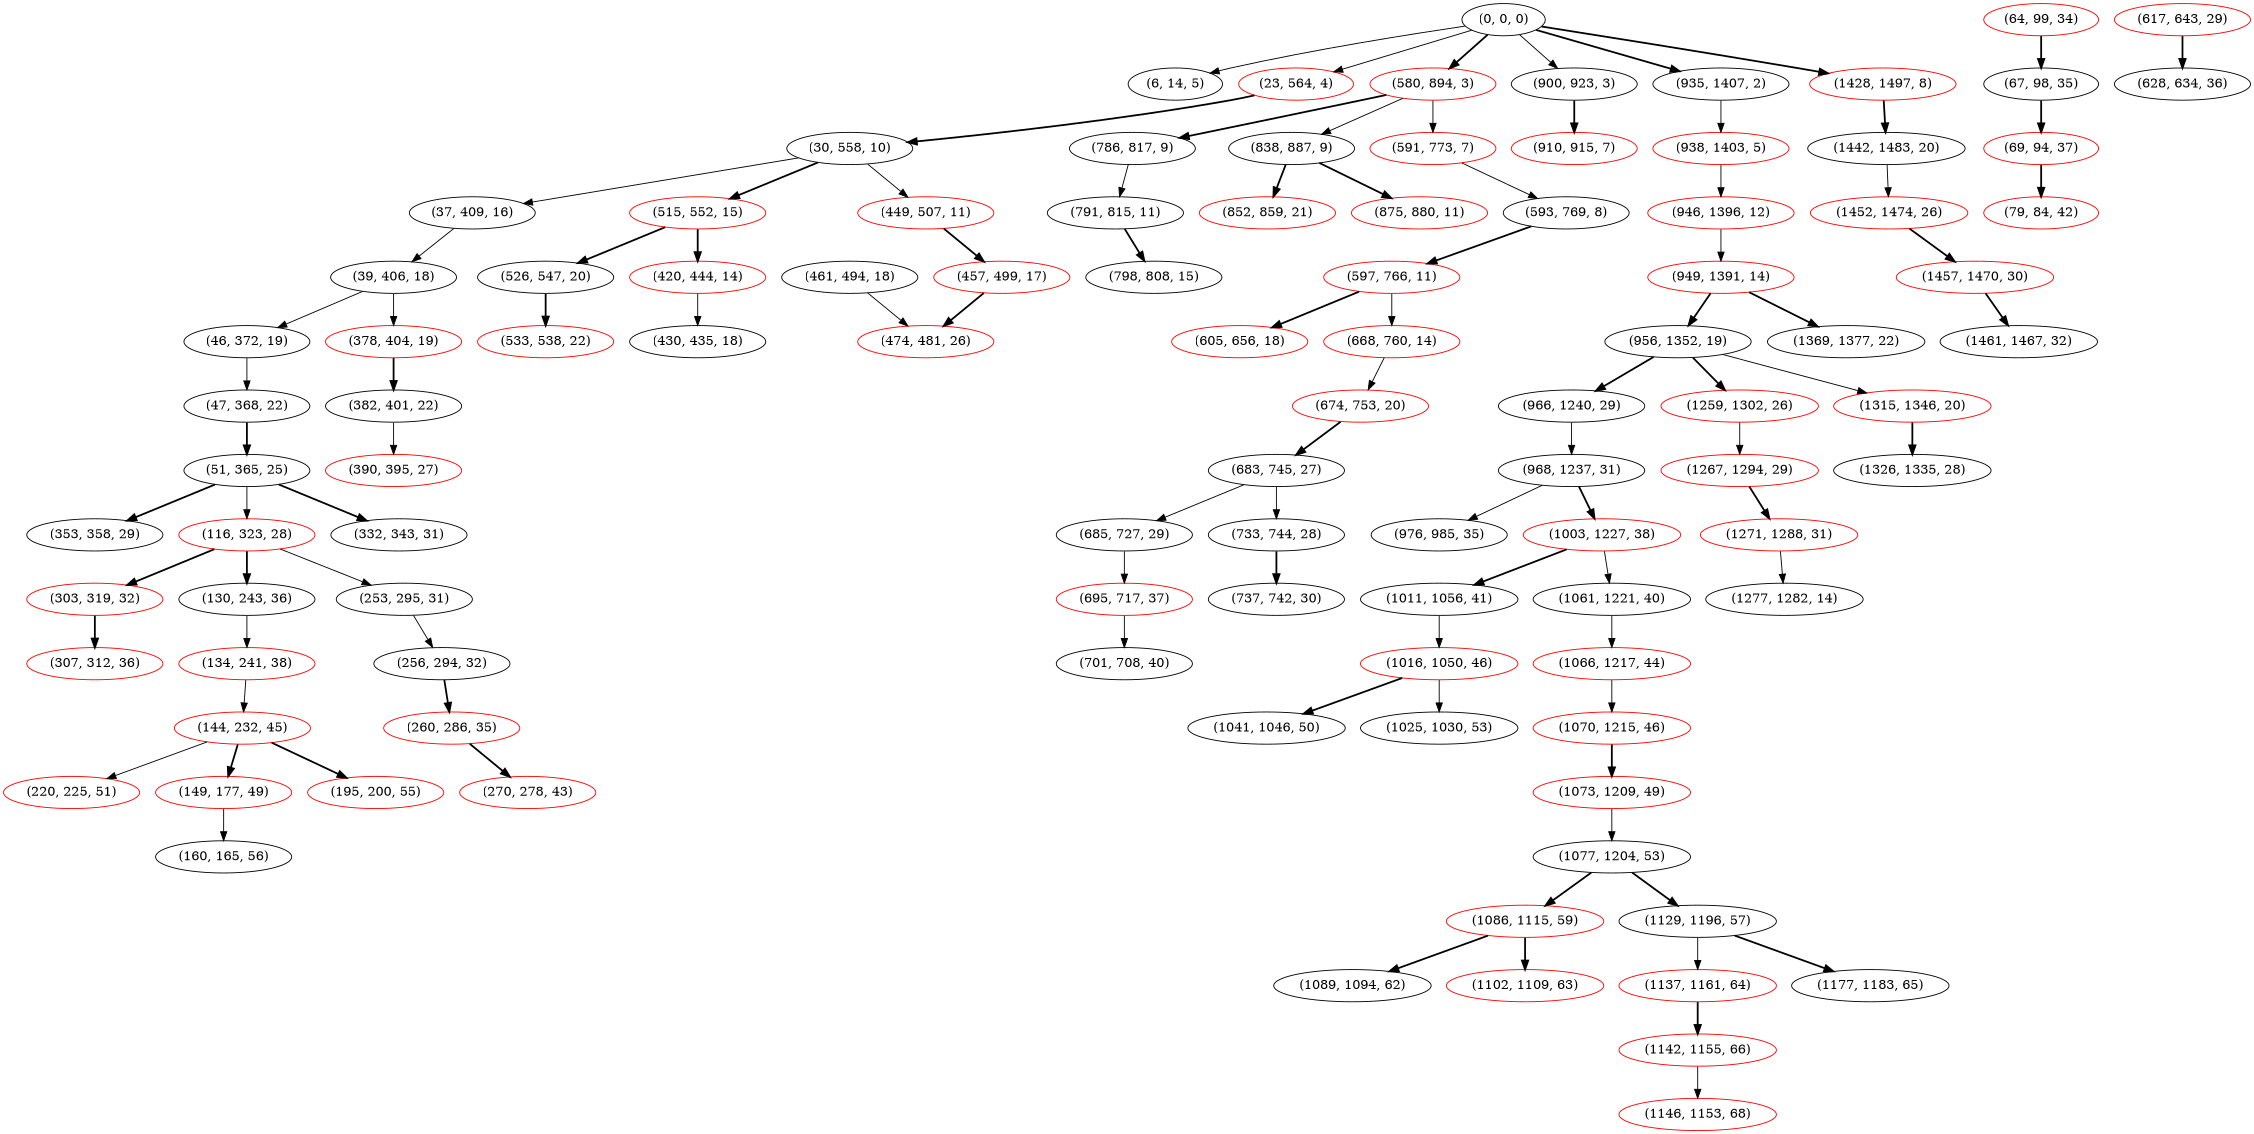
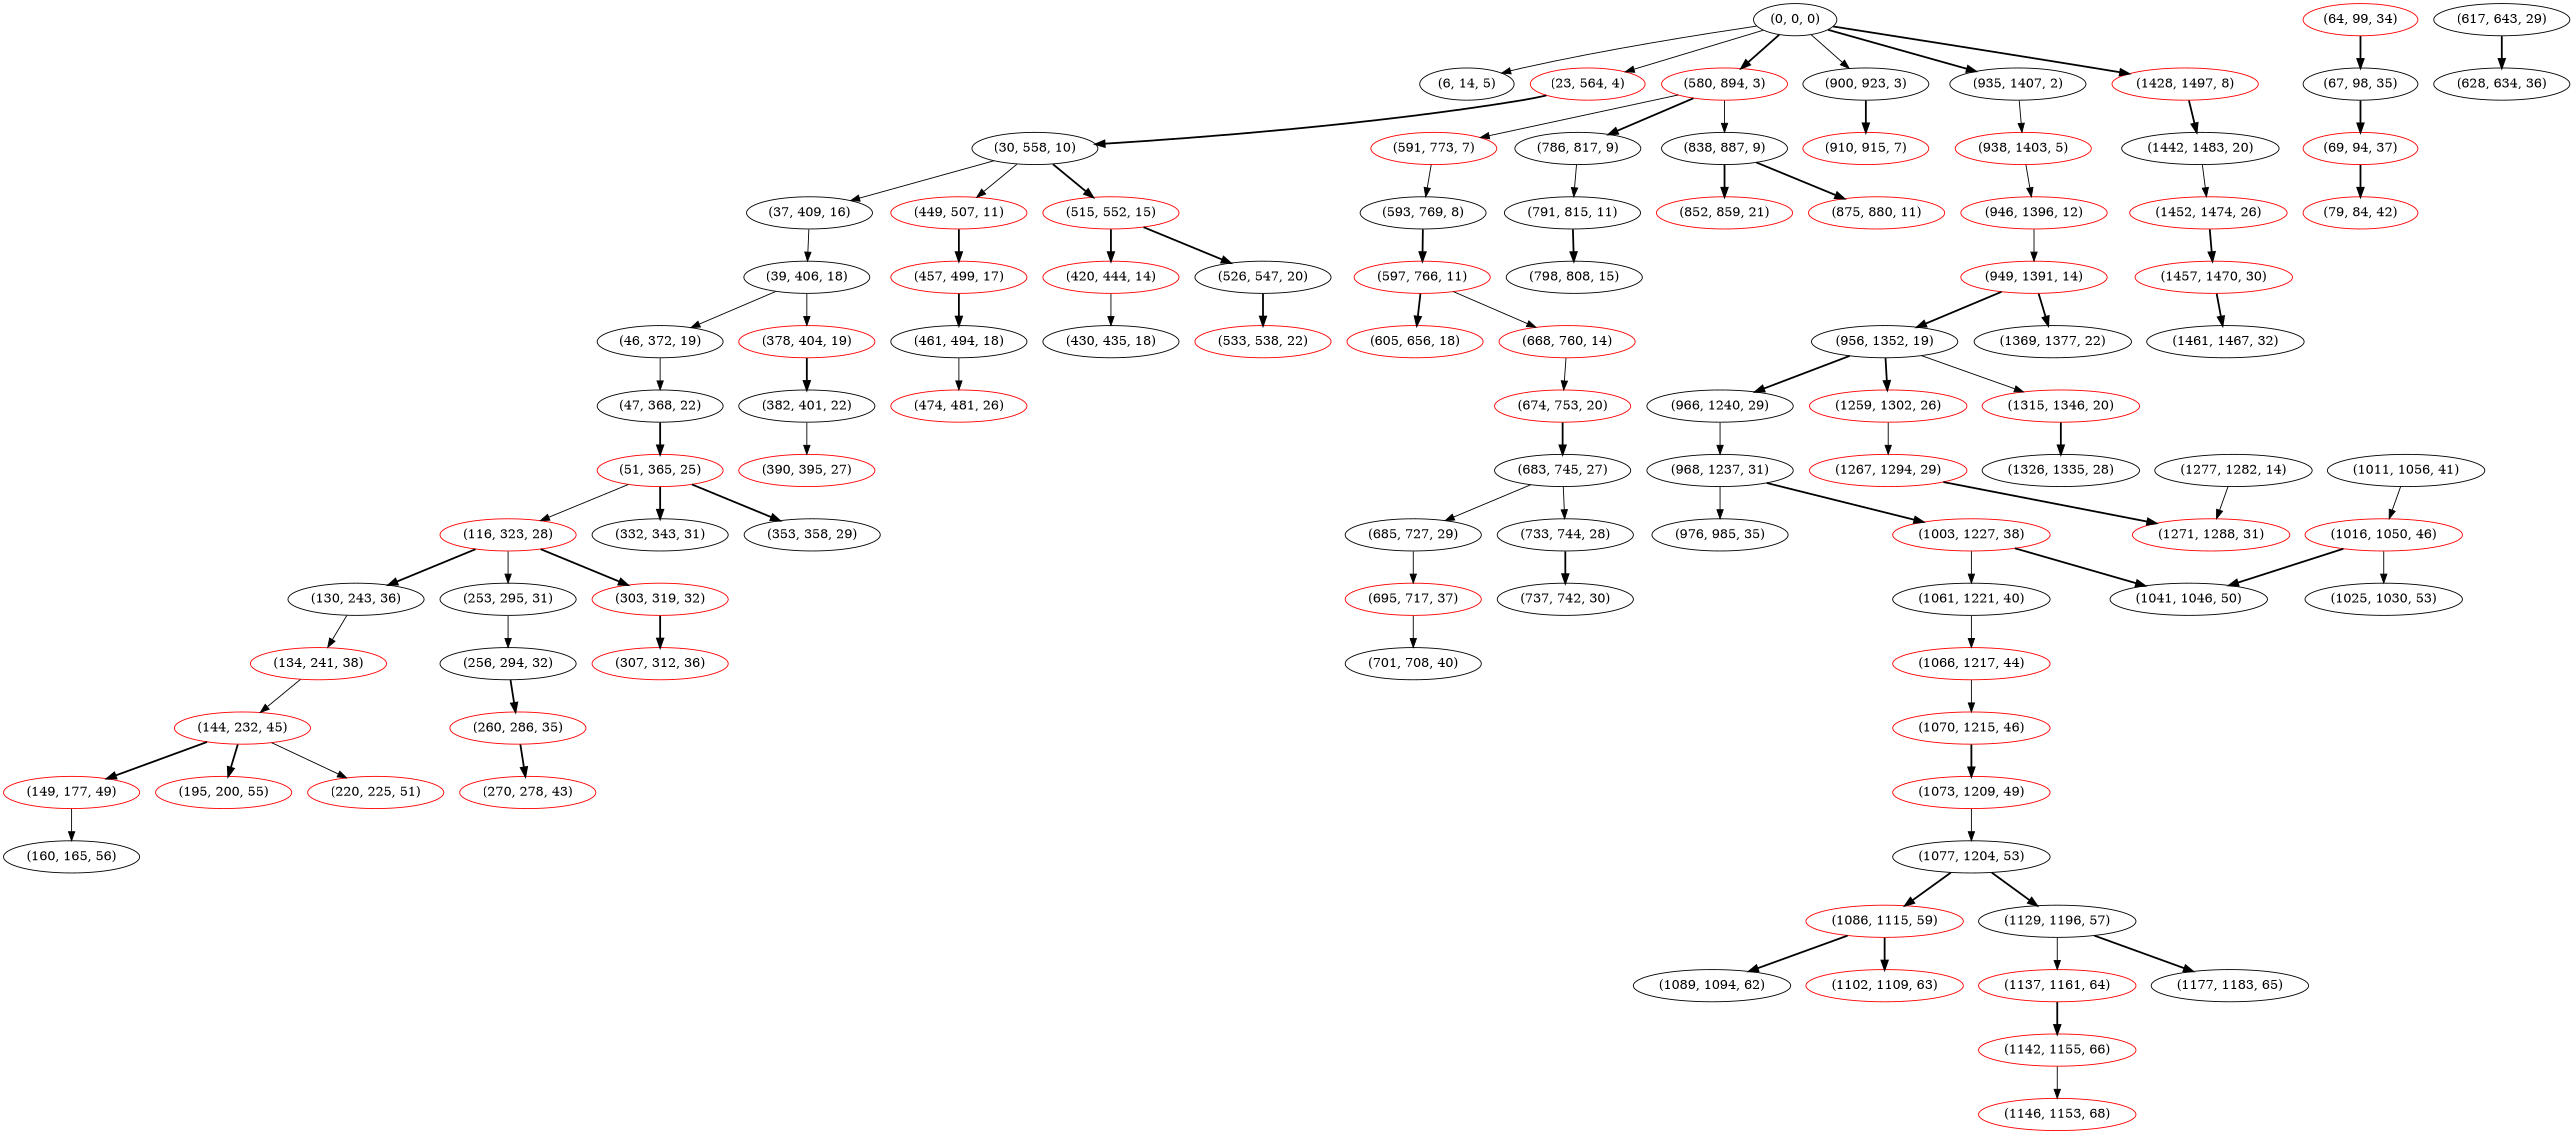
node "(617, 643, 29)": color red -> black
edge "(457, 499, 17)" -> "(474, 481, 26)": now "(457, 499, 17)" -> "(461, 494, 18)"
node "(51, 365, 25)": color black -> red
edge "(1271, 1288, 31)" -> "(1277, 1282, 14)": reversed
edge "(1003, 1227, 38)" -> "(1011, 1056, 41)": now "(1003, 1227, 38)" -> "(1041, 1046, 50)"
